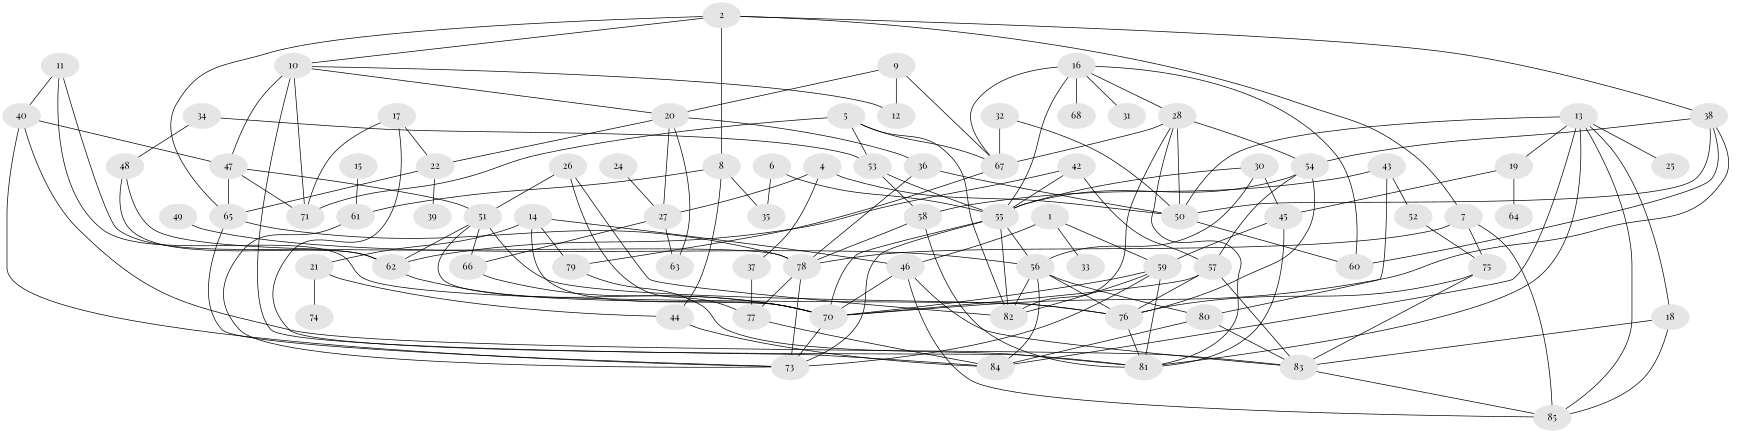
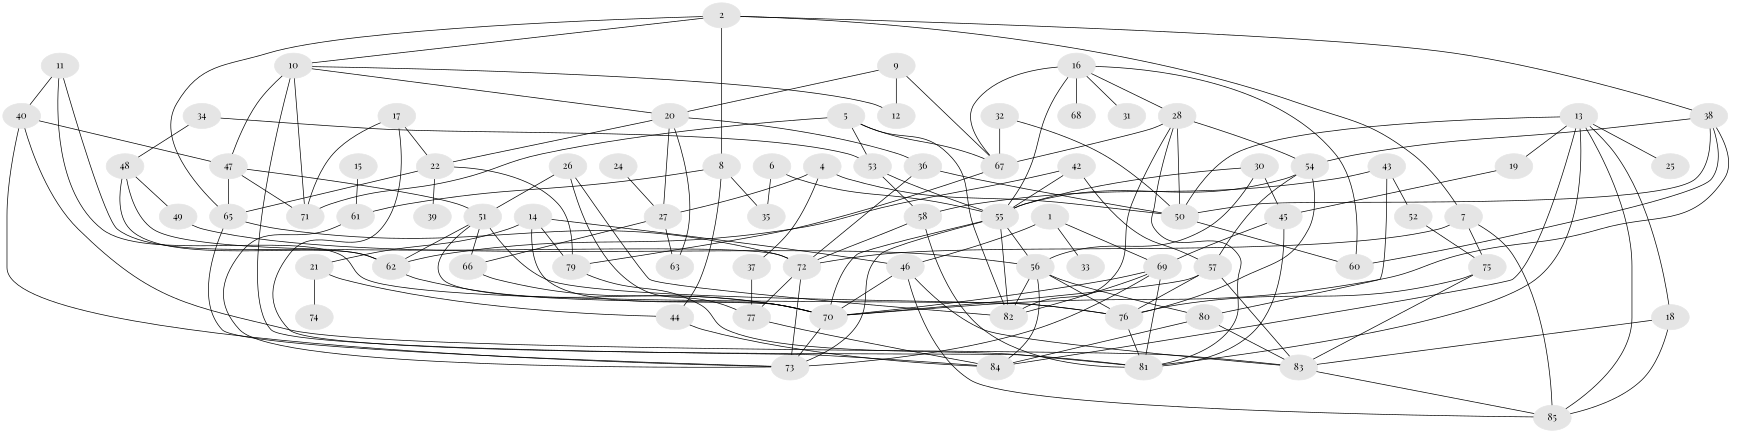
edge "22" -- "79": added
edge "48" -- "49": added
node "64": removed
node "78": label "78" -> "72"
node "59": label "59" -> "69"
